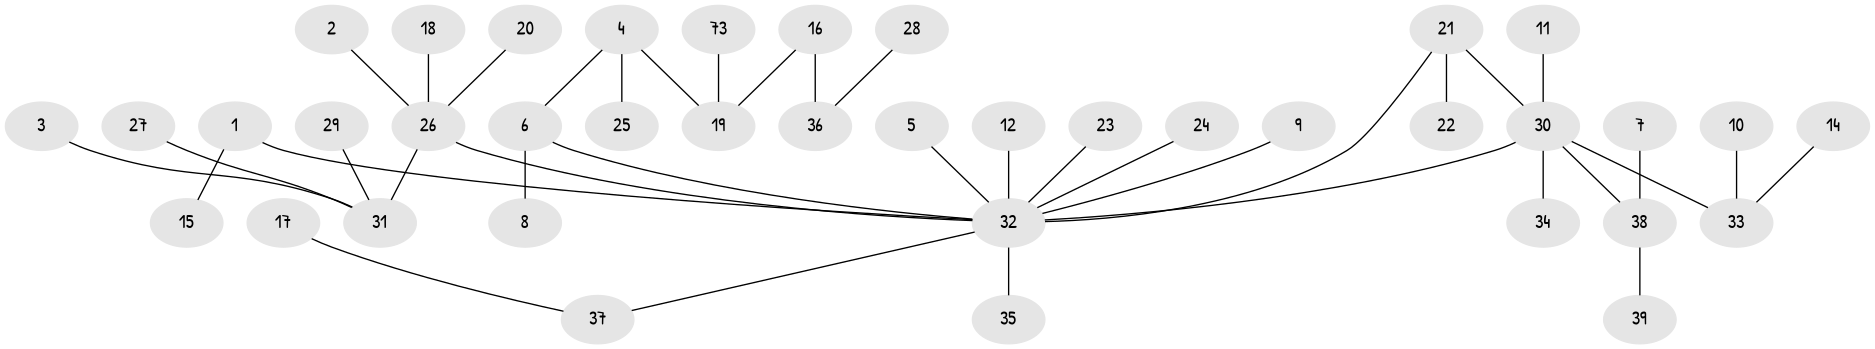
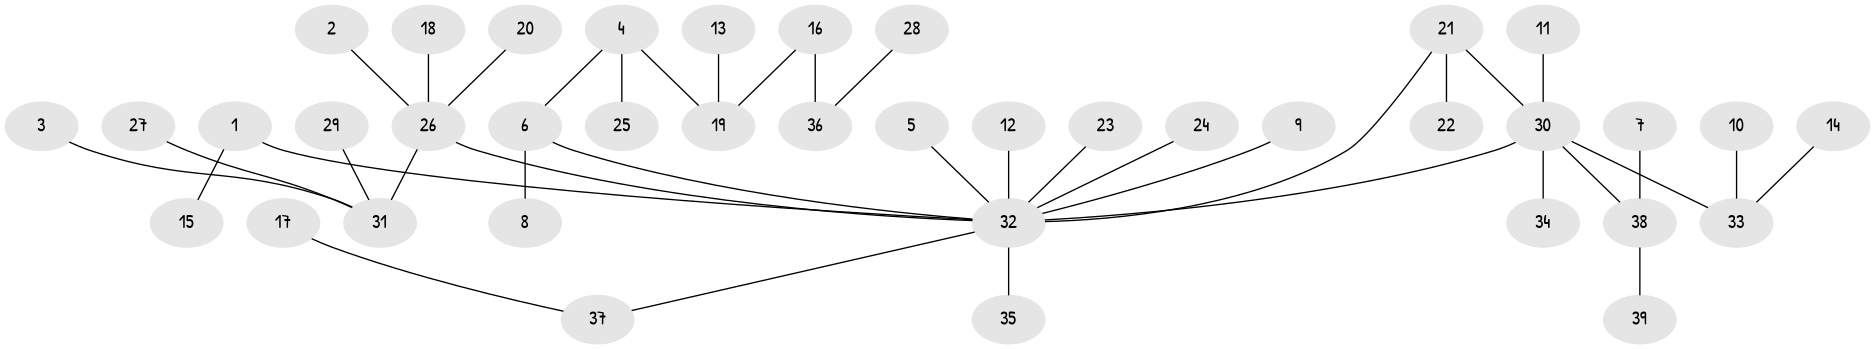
node "73": label "73" -> "13"
